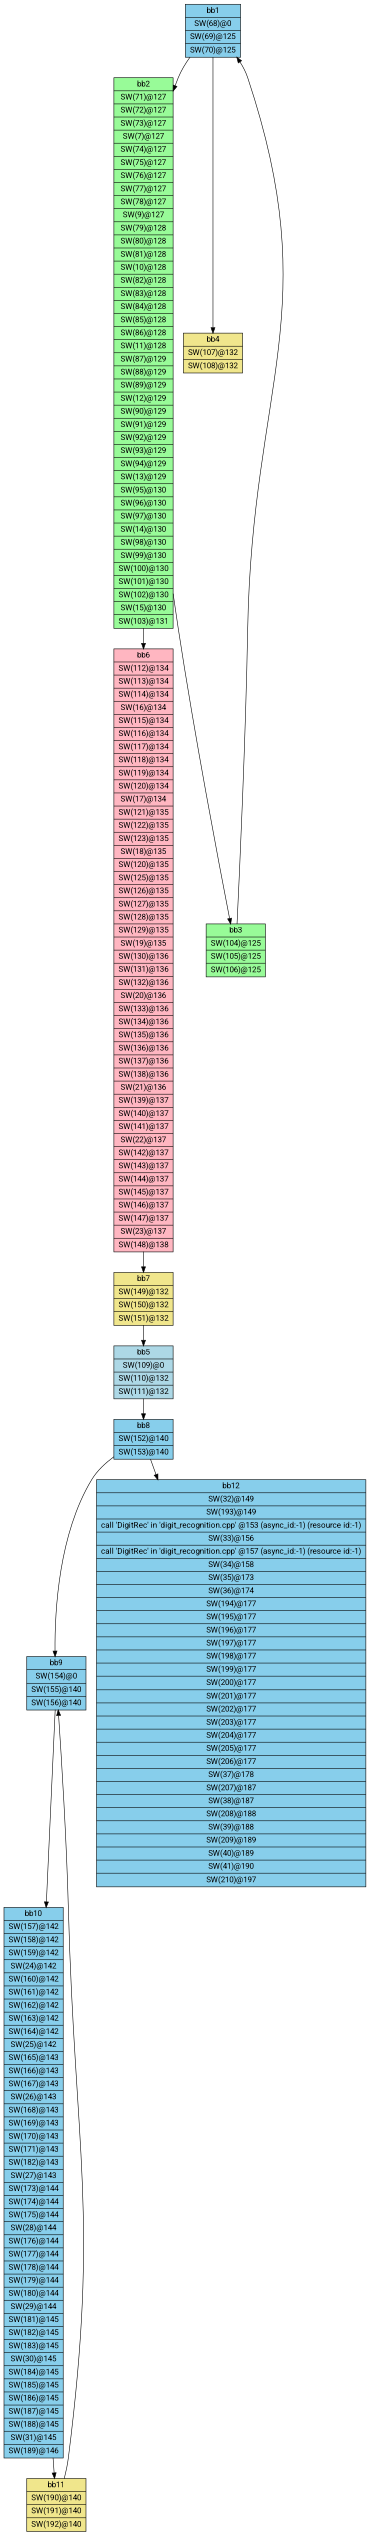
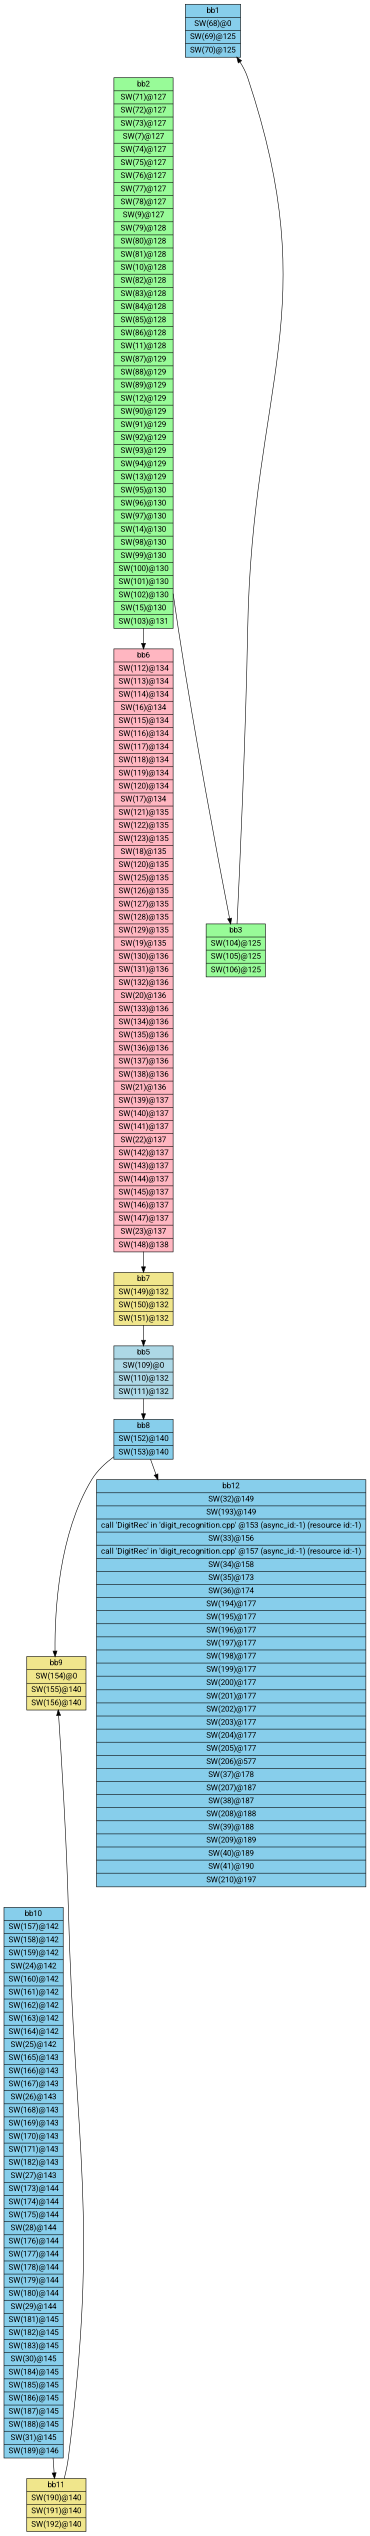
edge "bb1" -> "bb2": removed
node "bb4": removed
node "bb9": fillcolor skyblue -> khaki
node "bb12": text "SW(206)@177" -> "SW(206)@577"
edge "bb9" -> "bb10": removed
